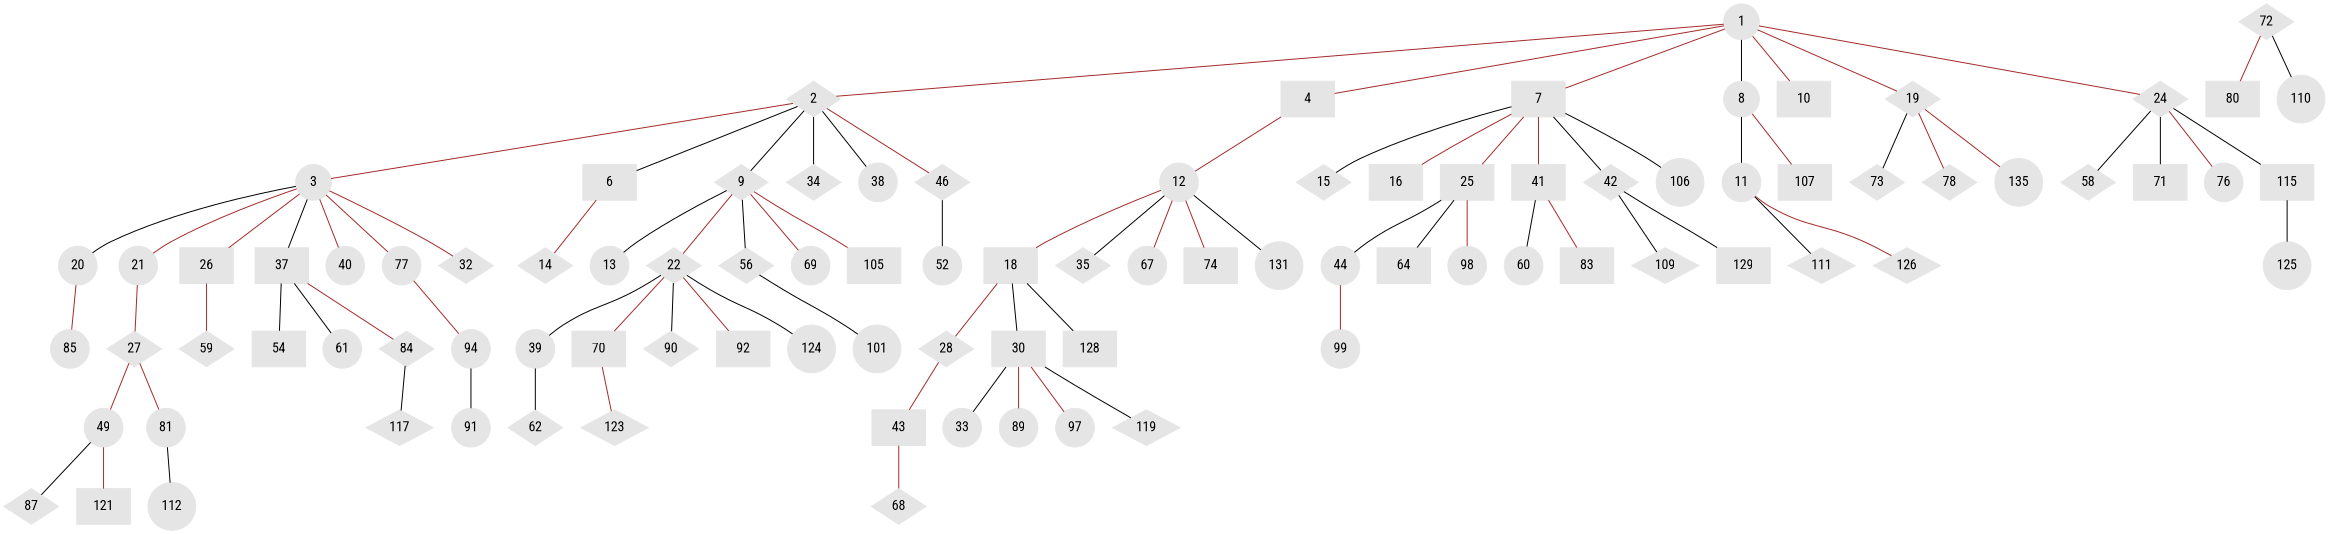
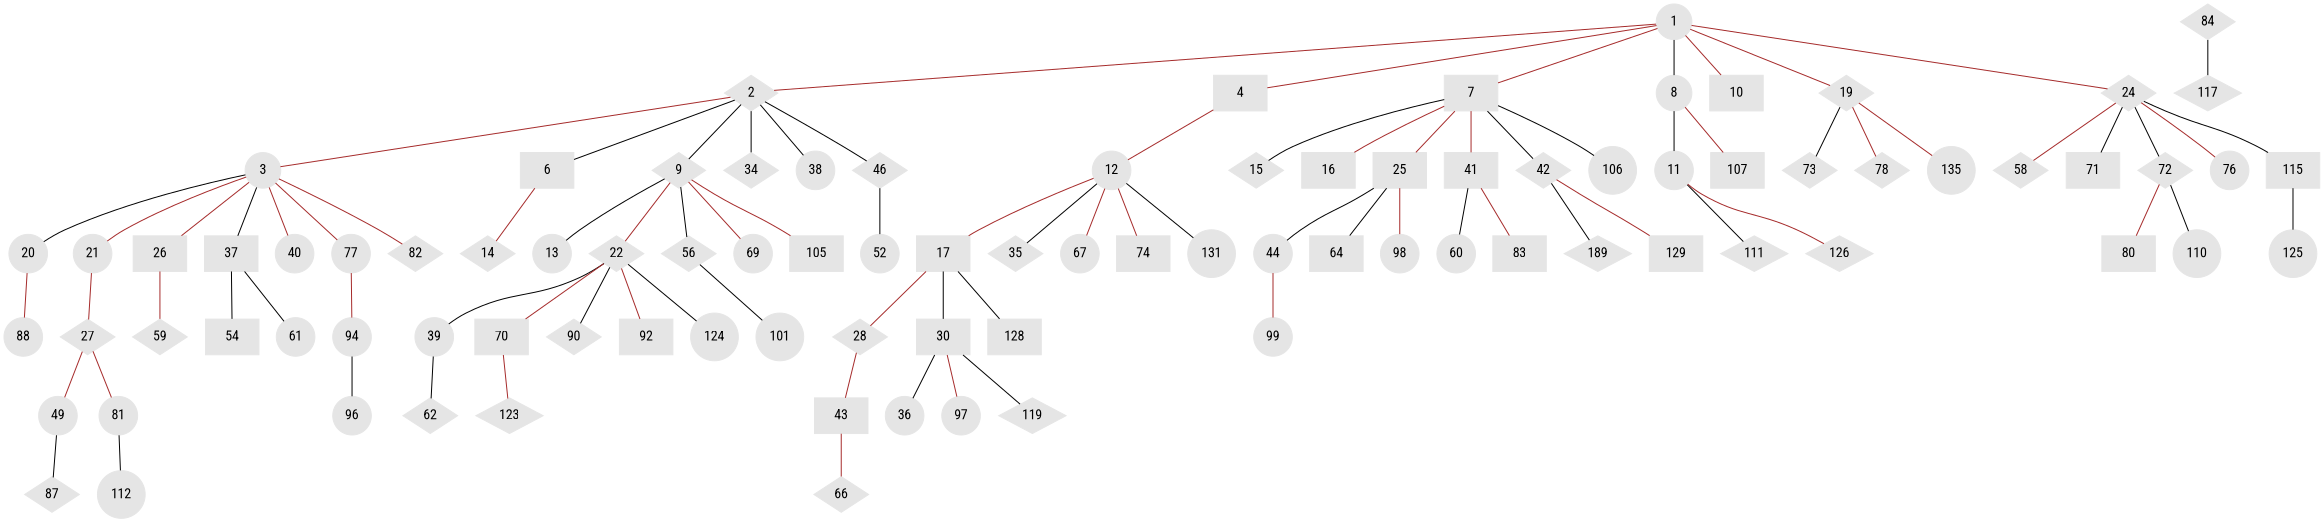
edge "24" -- "72": added
edge "2" -- "46": color brown -> black
edge "24" -- "58": color black -> brown
edge "42" -- "129": color black -> brown
node "32": label "32" -> "82"
node "18": label "18" -> "17"
node "109": label "109" -> "189"
edge "37" -- "84": removed
node "85": label "85" -> "88"
node "91": label "91" -> "96"
node "33": label "33" -> "36"
node "89": removed
node "121": removed
node "68": label "68" -> "66"
